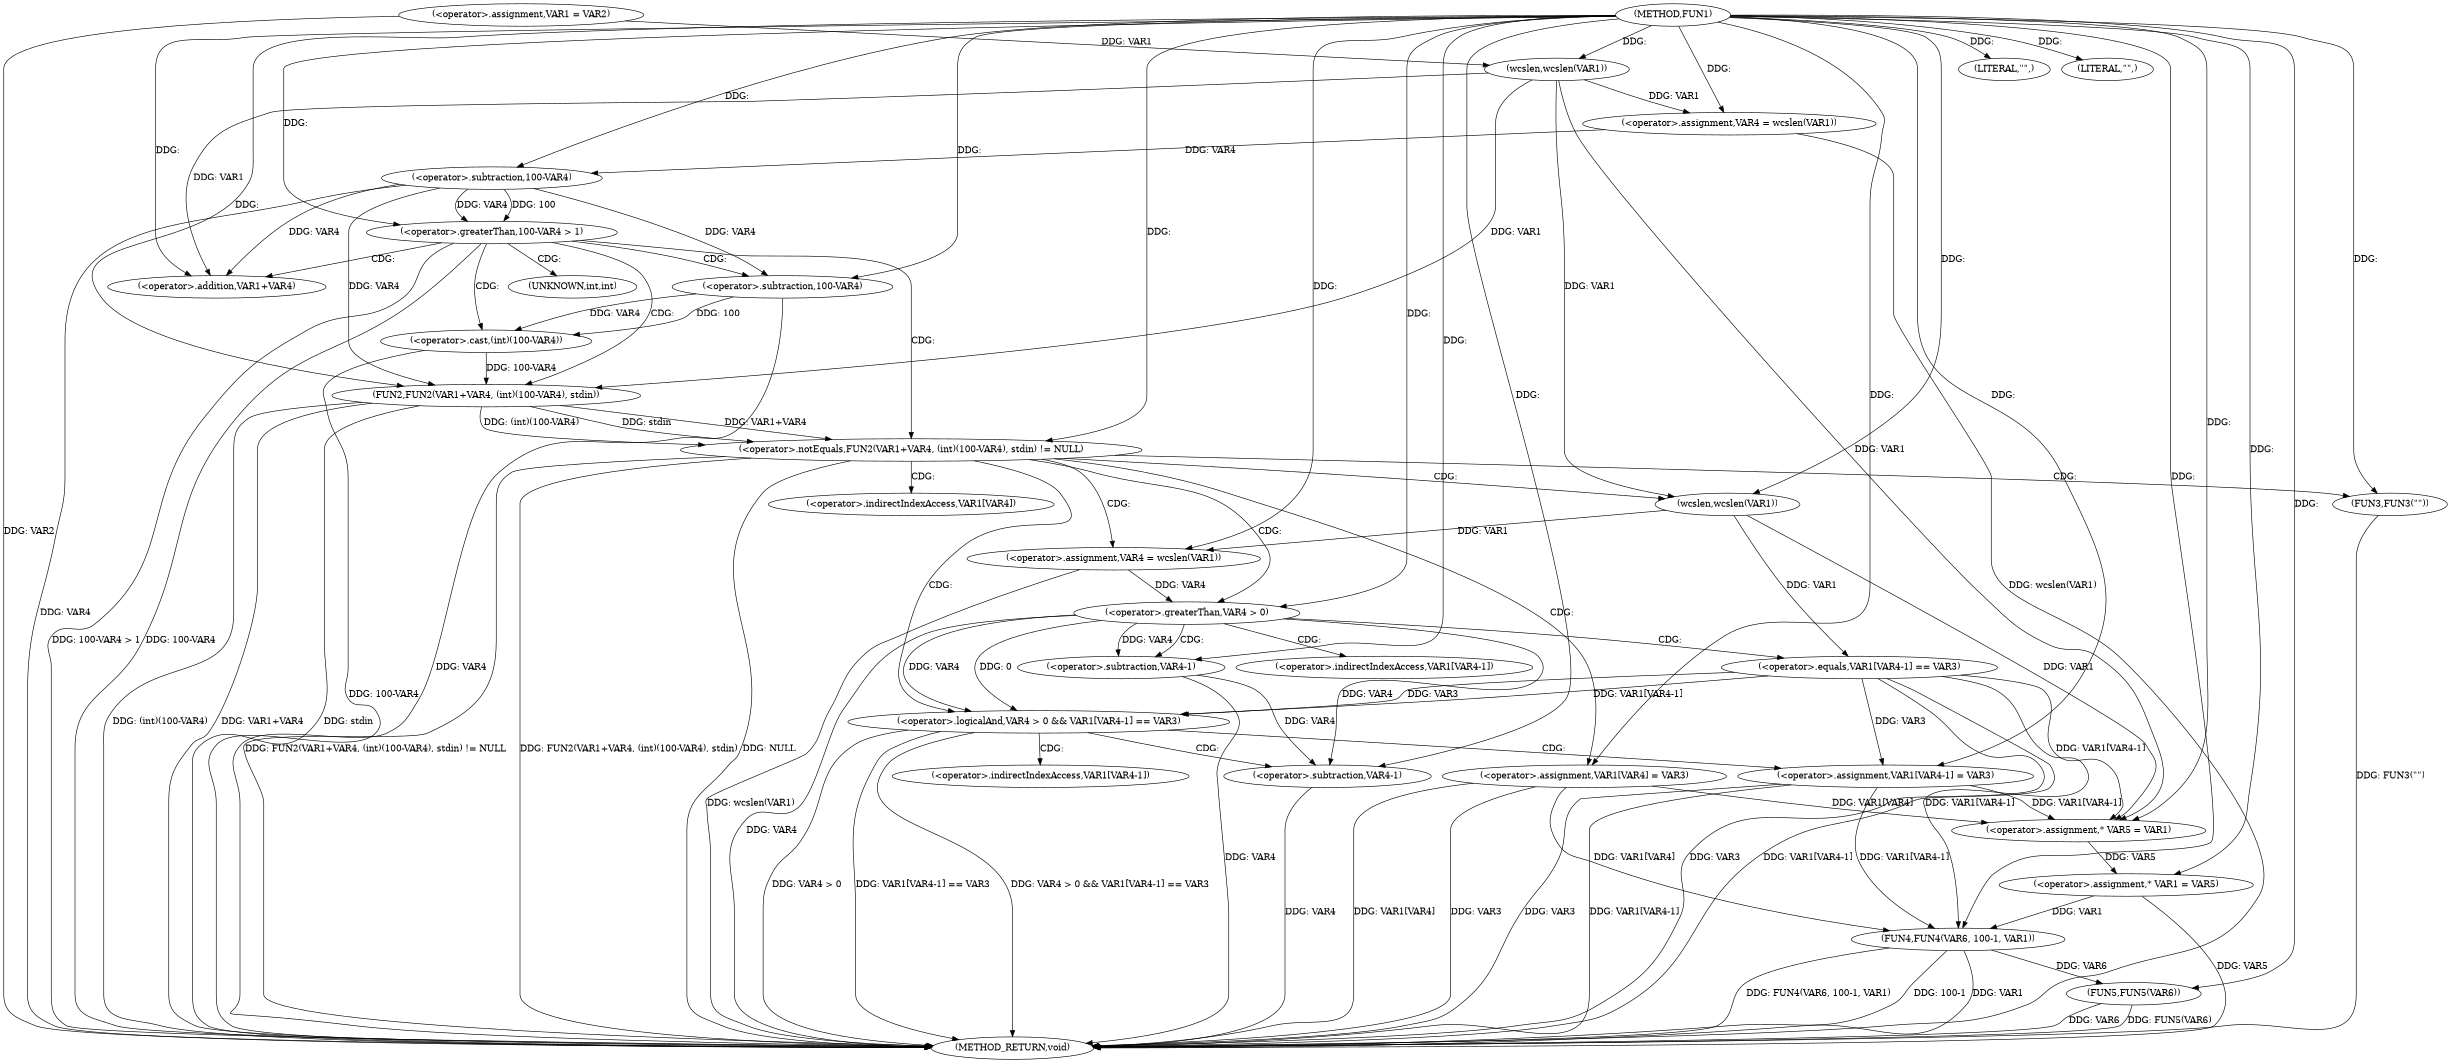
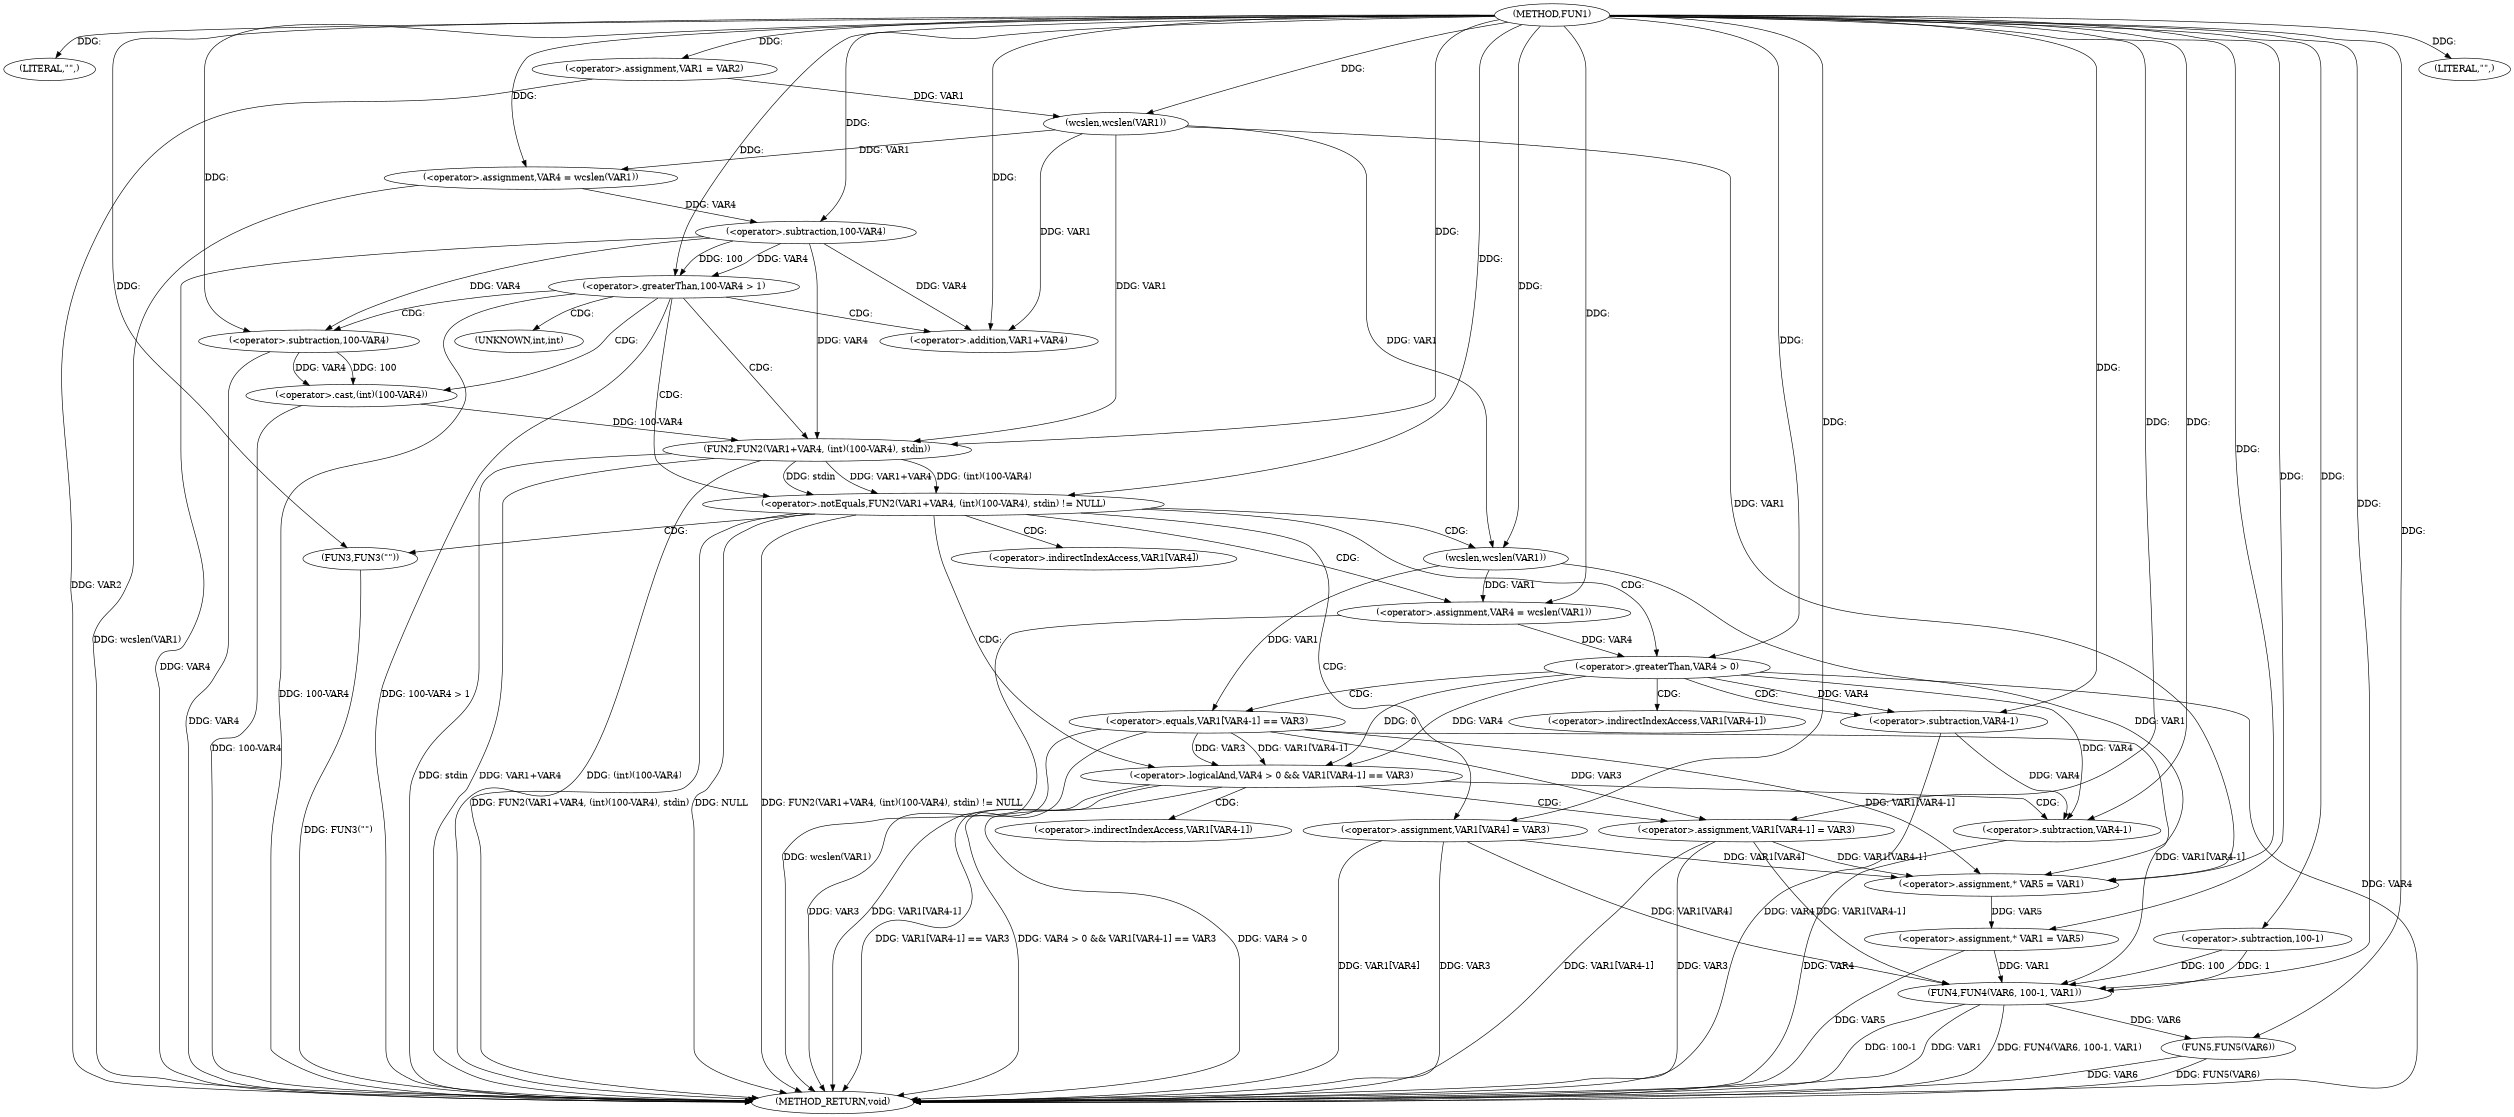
edge "(METHOD,FUN1)" -> "(<operator>.assignment,VAR1 = VAR2)": added, label "DDG:"
node "(<operator>.subtraction,100-1)": added
